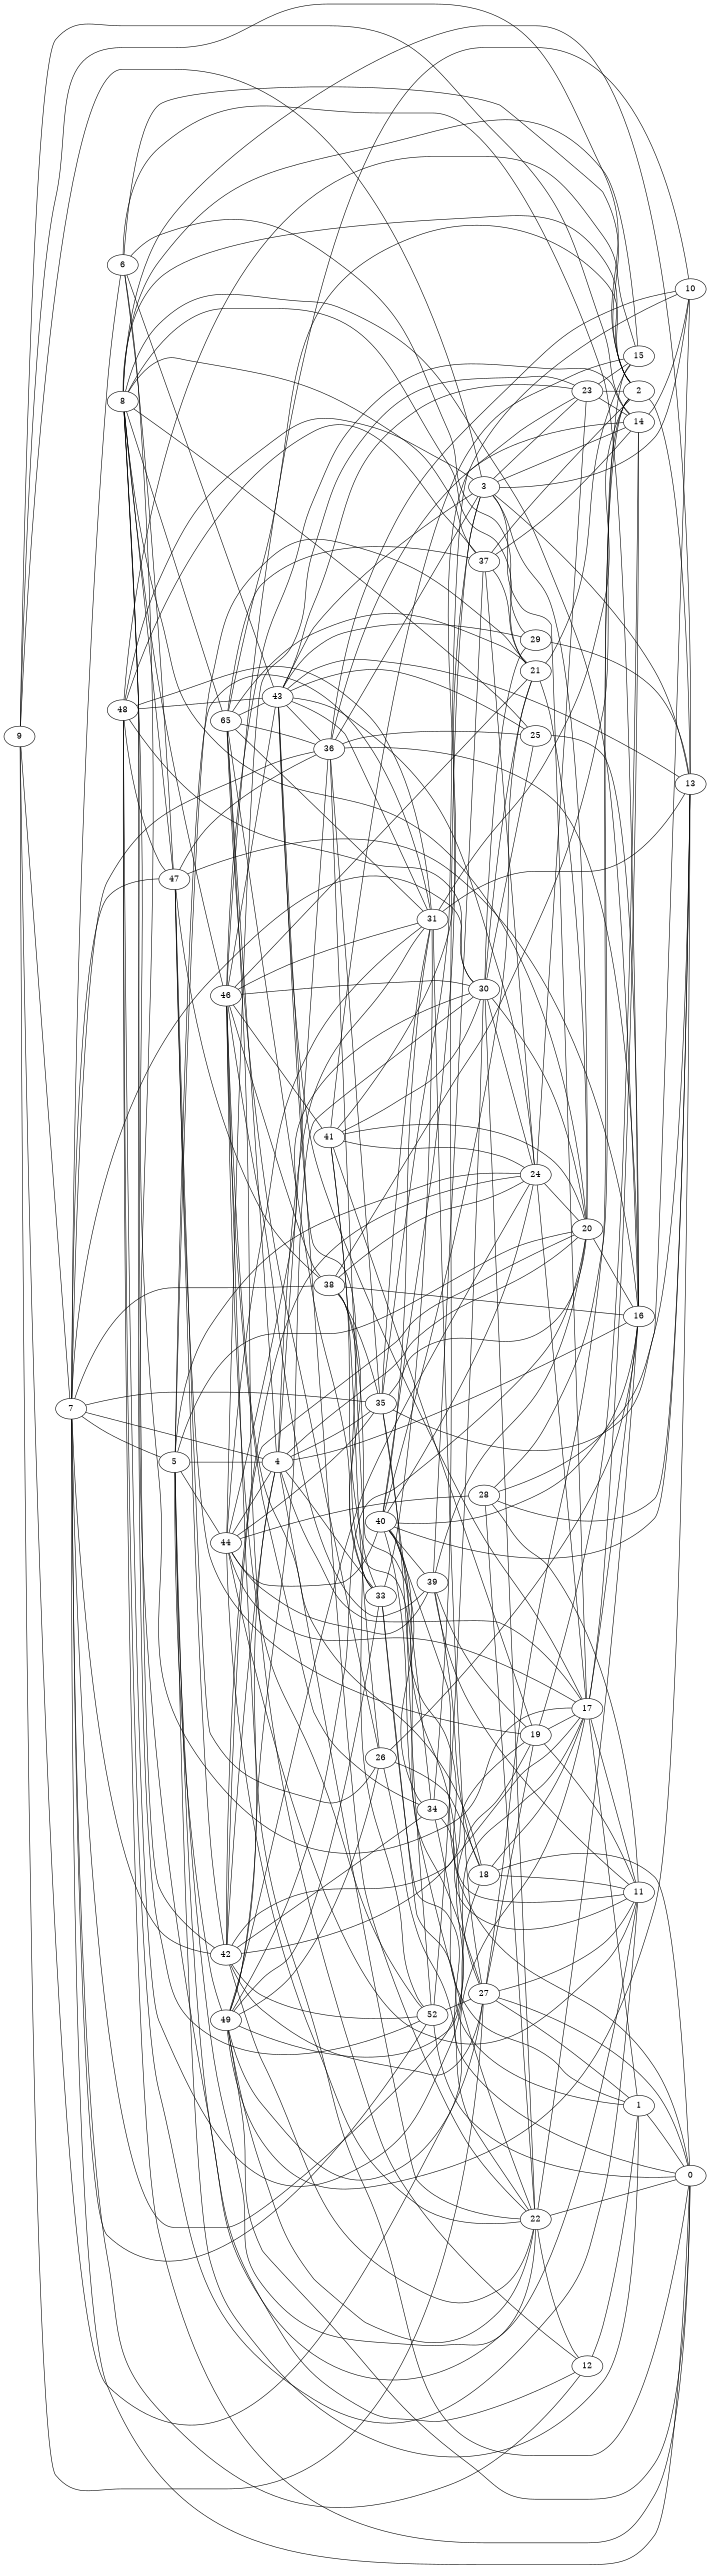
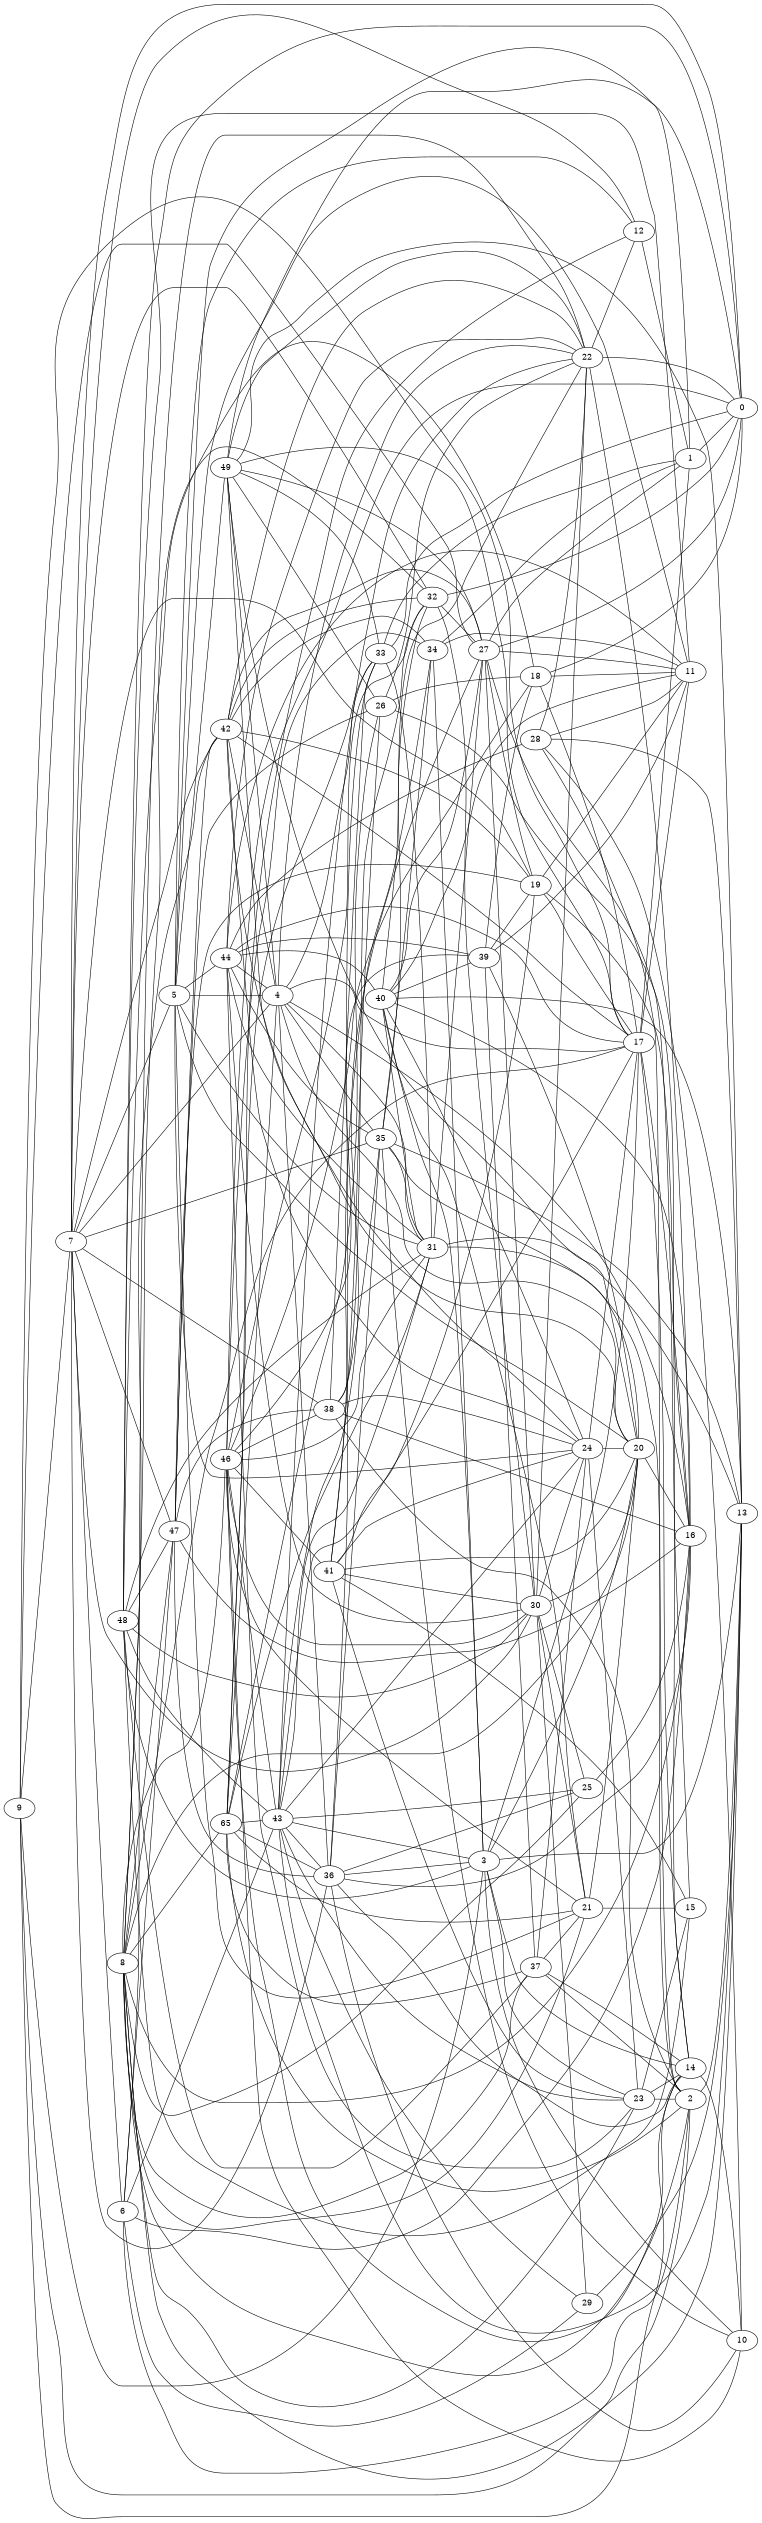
edge "15" -- "8": now "23" -- "8"
edge "30" -- "49": now "30" -- "27"
edge "40" -- "0": removed
node "52": label "52" -> "32"
